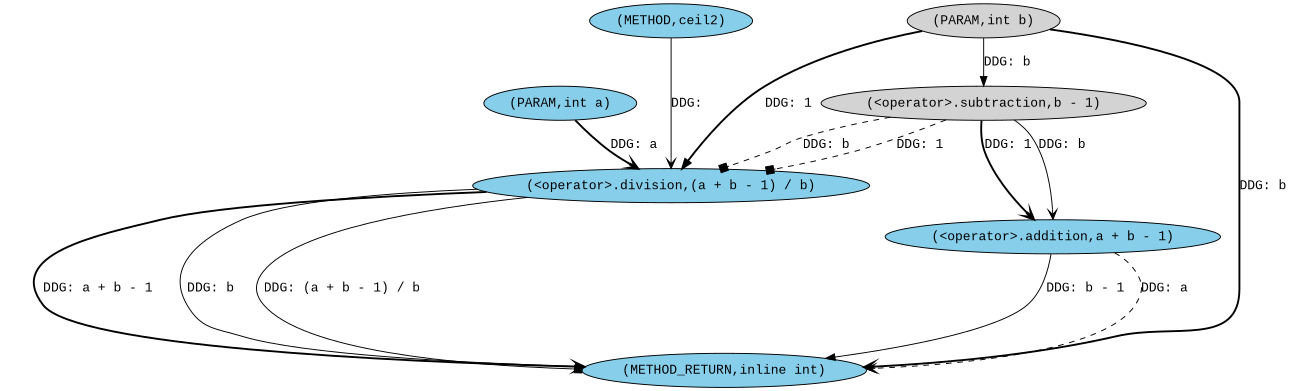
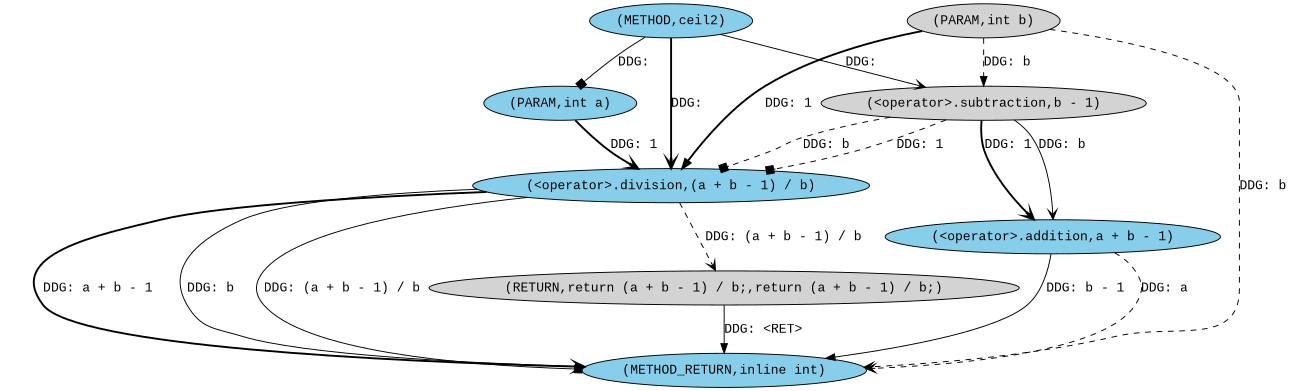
edge "(METHOD,ceil2)" -> "(PARAM,int a)": added, label "DDG:"
edge "(METHOD,ceil2)" -> "(<operator>.subtraction,b - 1)": added, label "DDG:"
edge "(PARAM,int b)" -> "(<operator>.subtraction,b - 1)": style solid -> dashed
edge "(METHOD,ceil2)" -> "(<operator>.division,(a + b - 1) / b)": style solid -> bold
edge "(PARAM,int a)" -> "(<operator>.division,(a + b - 1) / b)": label "DDG: a" -> "DDG: 1"
edge "(PARAM,int b)" -> "(METHOD_RETURN,inline int)": style bold -> dashed
node "(RETURN,return (a + b - 1) / b;,return (a + b - 1) / b;)": added
